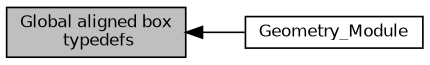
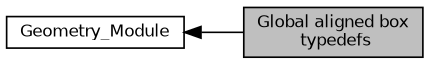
edge "Geometry_Module" -> "Global aligned box typedefs": reversed
